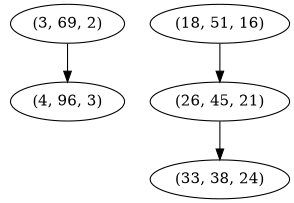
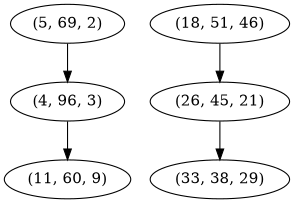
node "(3, 69, 2)": label "(3, 69, 2)" -> "(5, 69, 2)"
node "(18, 51, 16)": label "(18, 51, 16)" -> "(18, 51, 46)"
node "(11, 60, 9)": added
node "(33, 38, 24)": label "(33, 38, 24)" -> "(33, 38, 29)"
